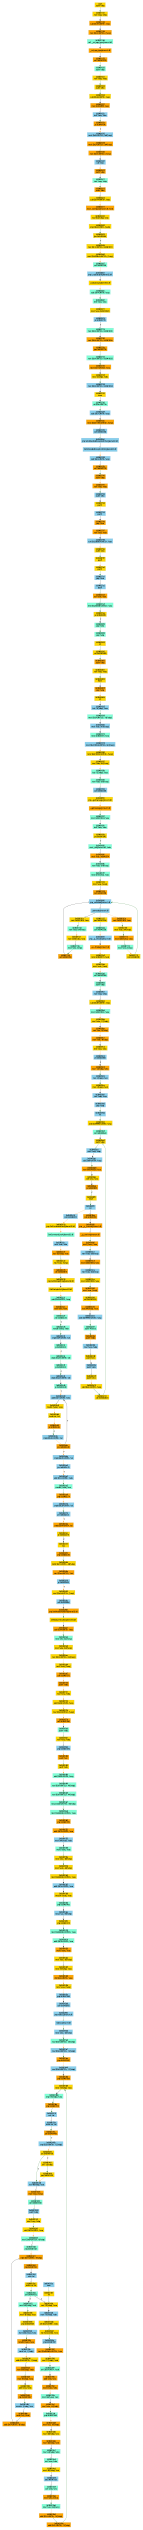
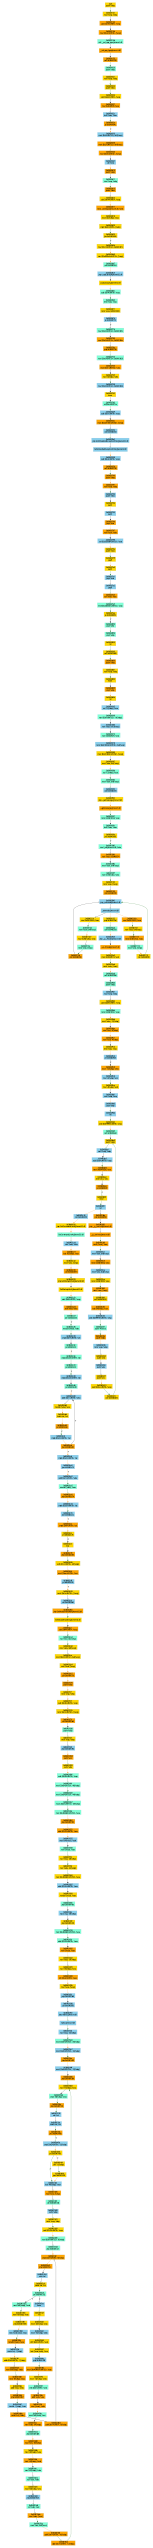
edge "0x004015c8 jne 0x00401352" -> "0x0040143e movl -32(%ebp), %eax": now "0x004015c8 jne 0x00401352" -> "0x004015ce leave"
